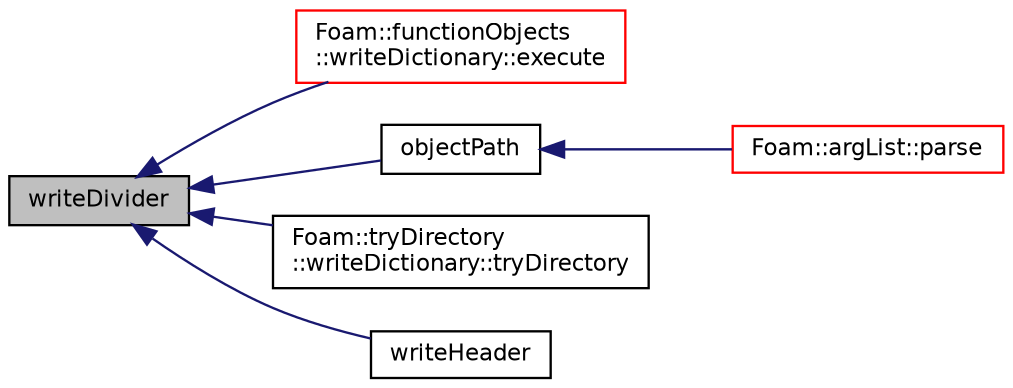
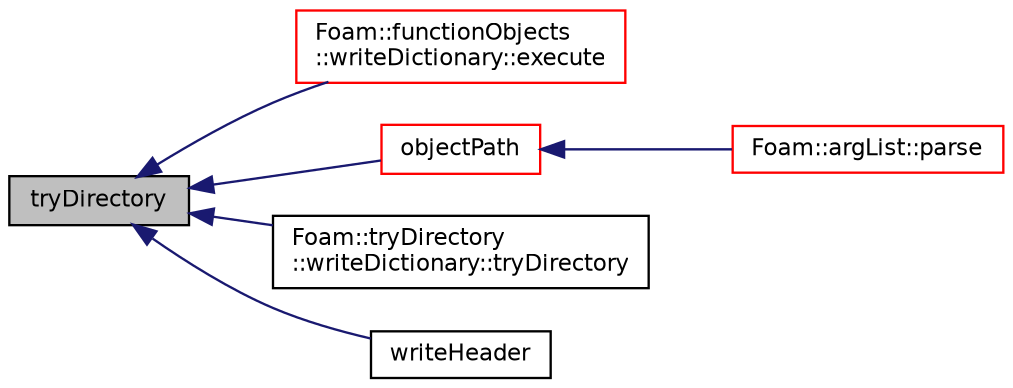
node "objectPath": color black -> red
node "writeDivider": label "writeDivider" -> "tryDirectory"
